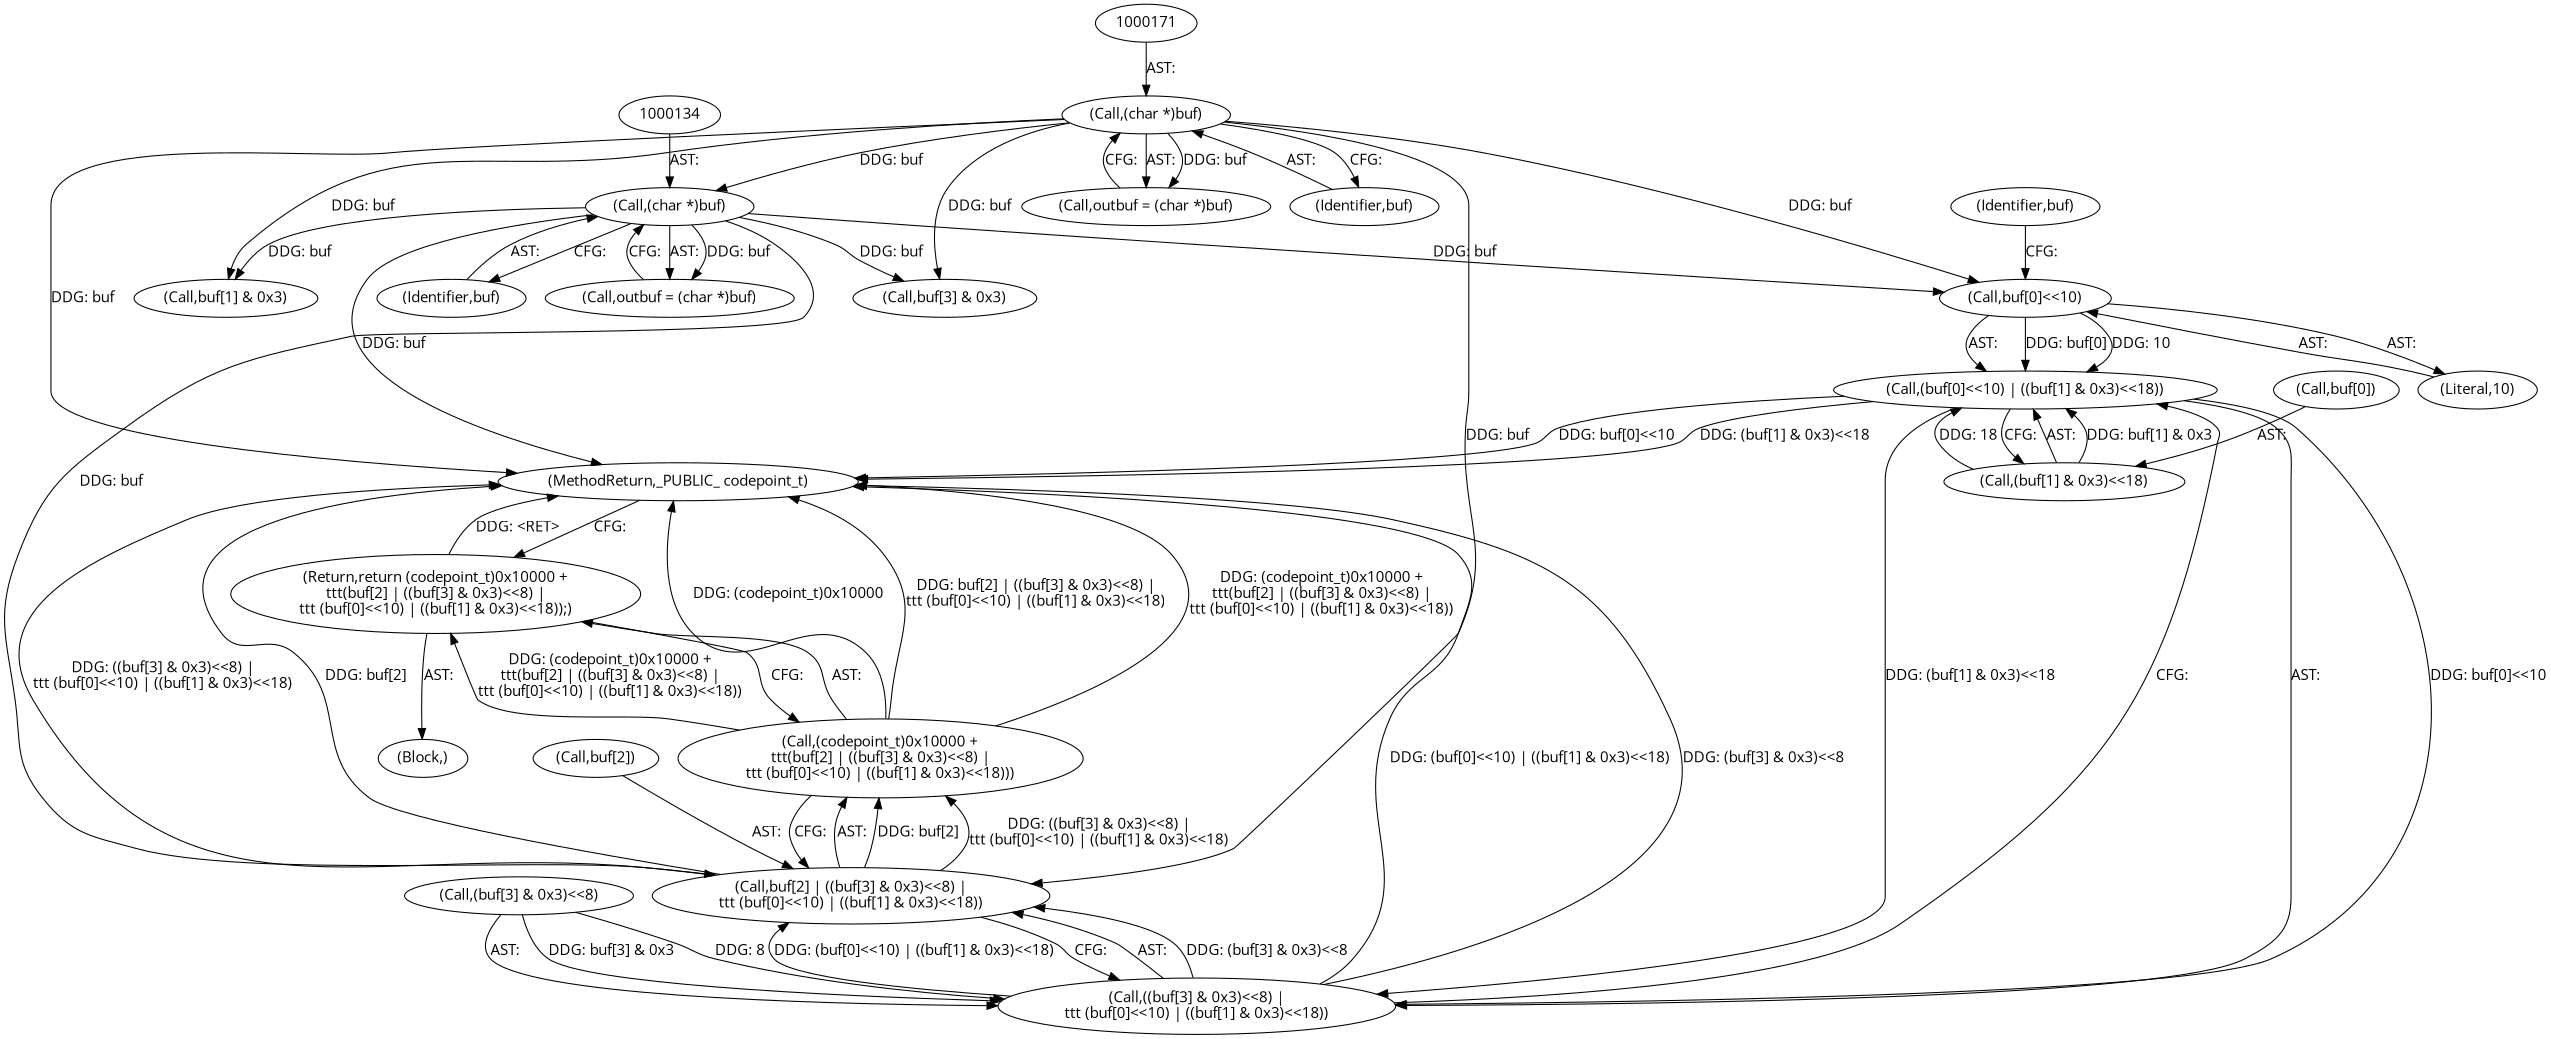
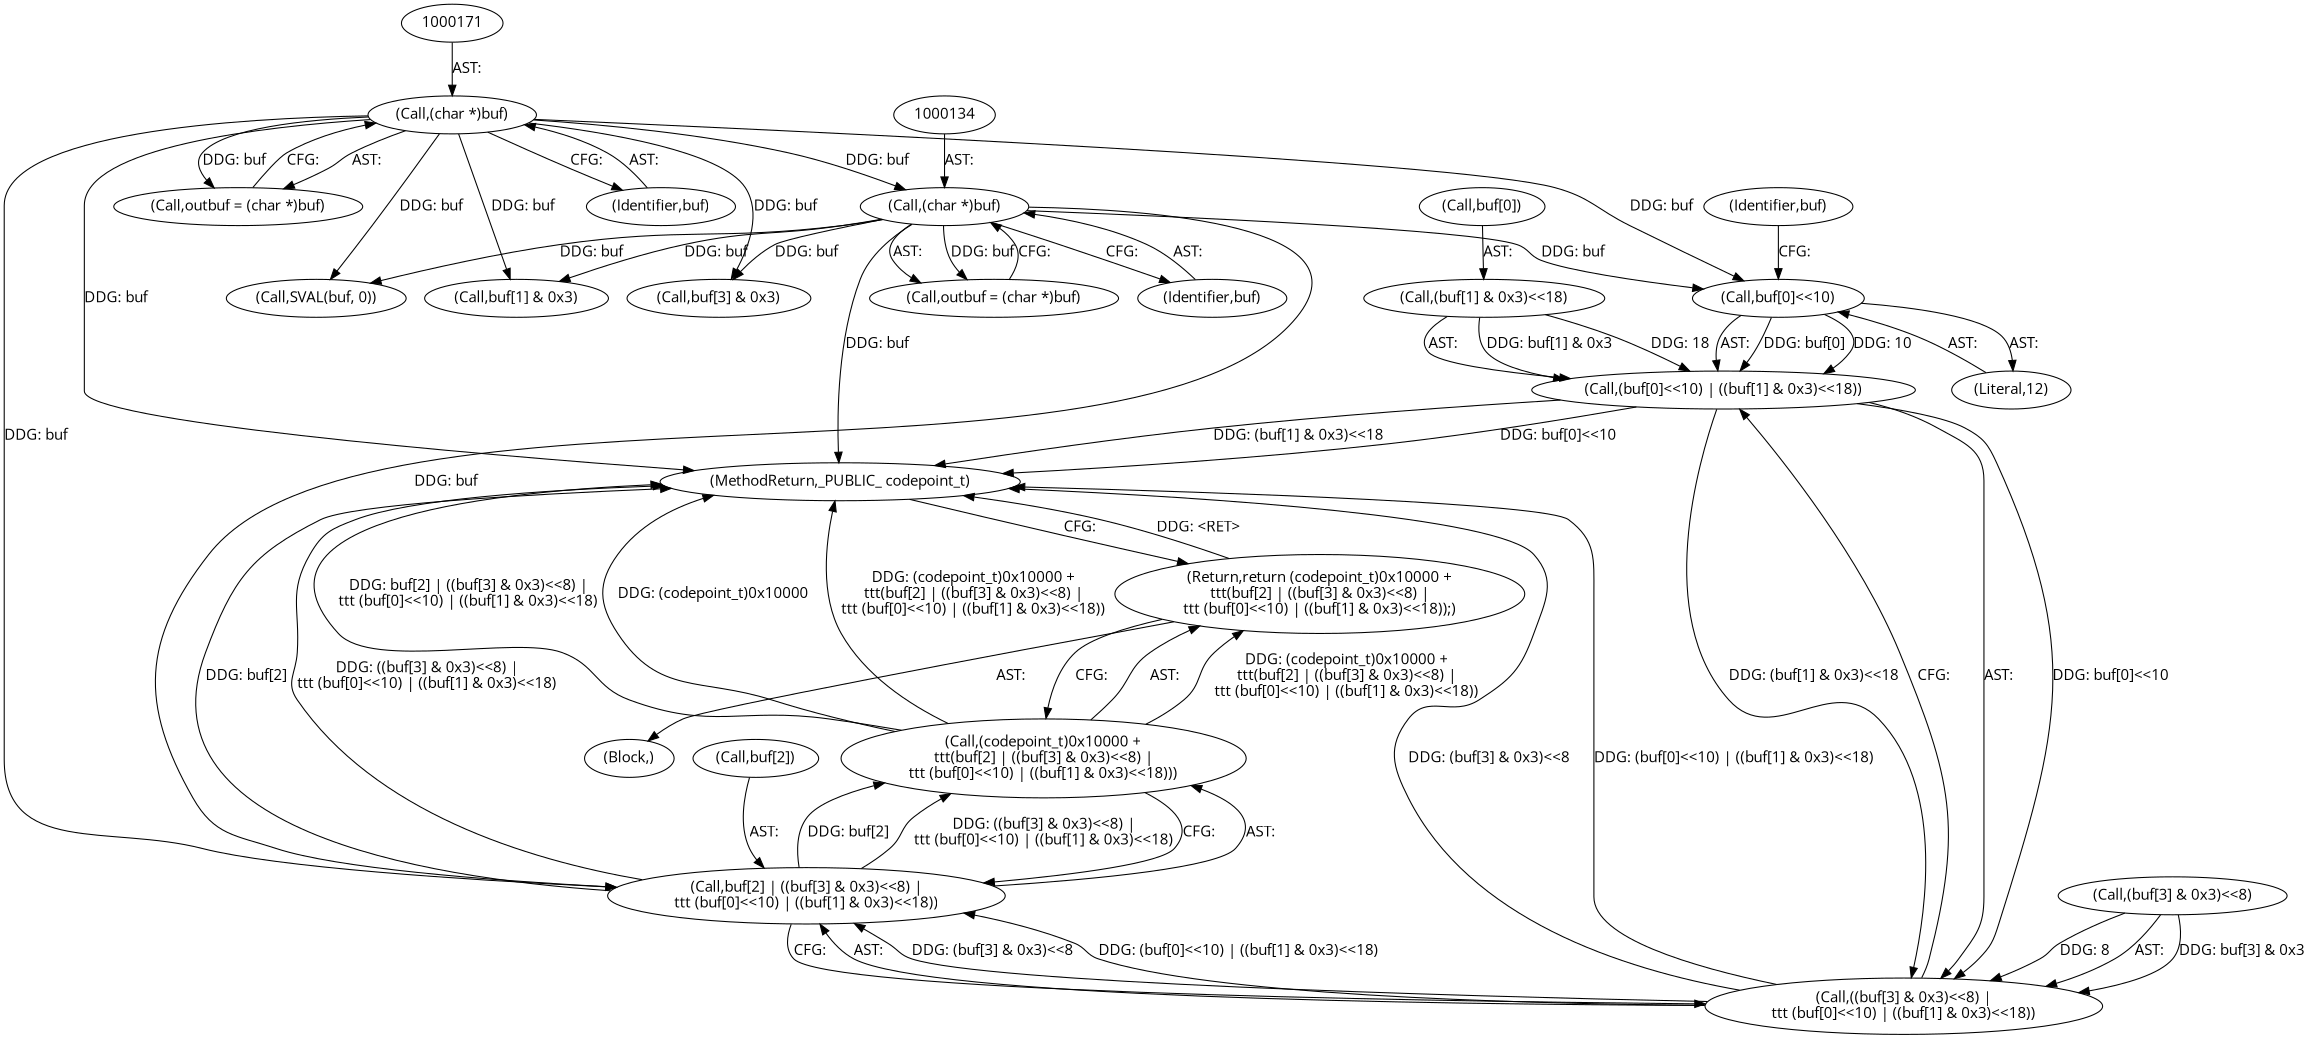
node "(Call,SVAL(buf, 0))": added
node "(Literal,10)": label "(Literal,10)" -> "(Literal,12)"
edge "(Call,(buf[0]<<10) | ((buf[1] & 0x3)<<18))" -> "(Call,(buf[1] & 0x3)<<18)": removed, label "CFG:"
